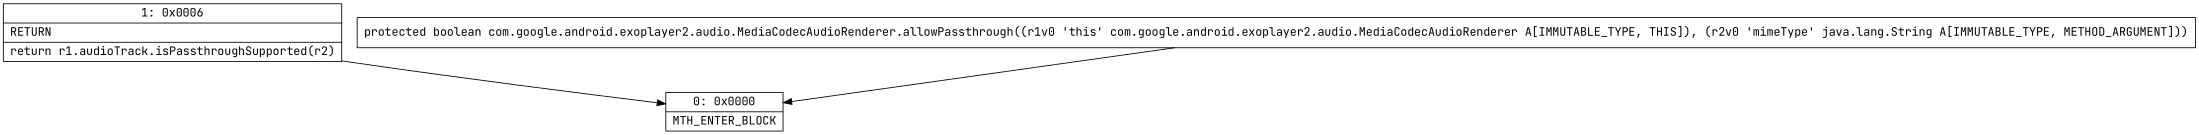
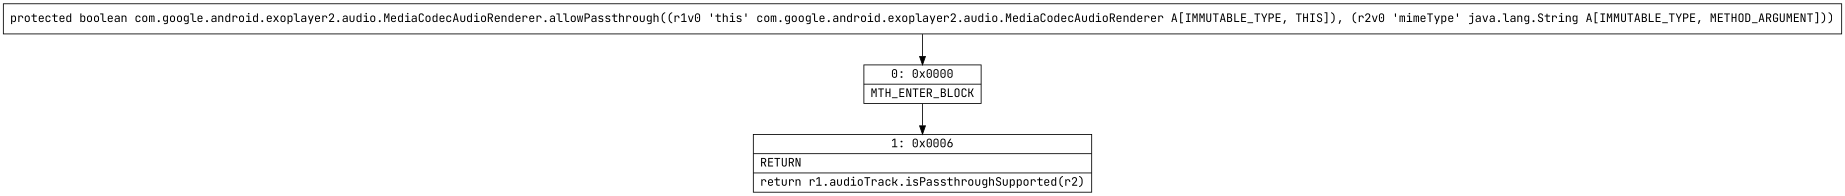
edge "1: 0x0006" -> "0: 0x0000": reversed
